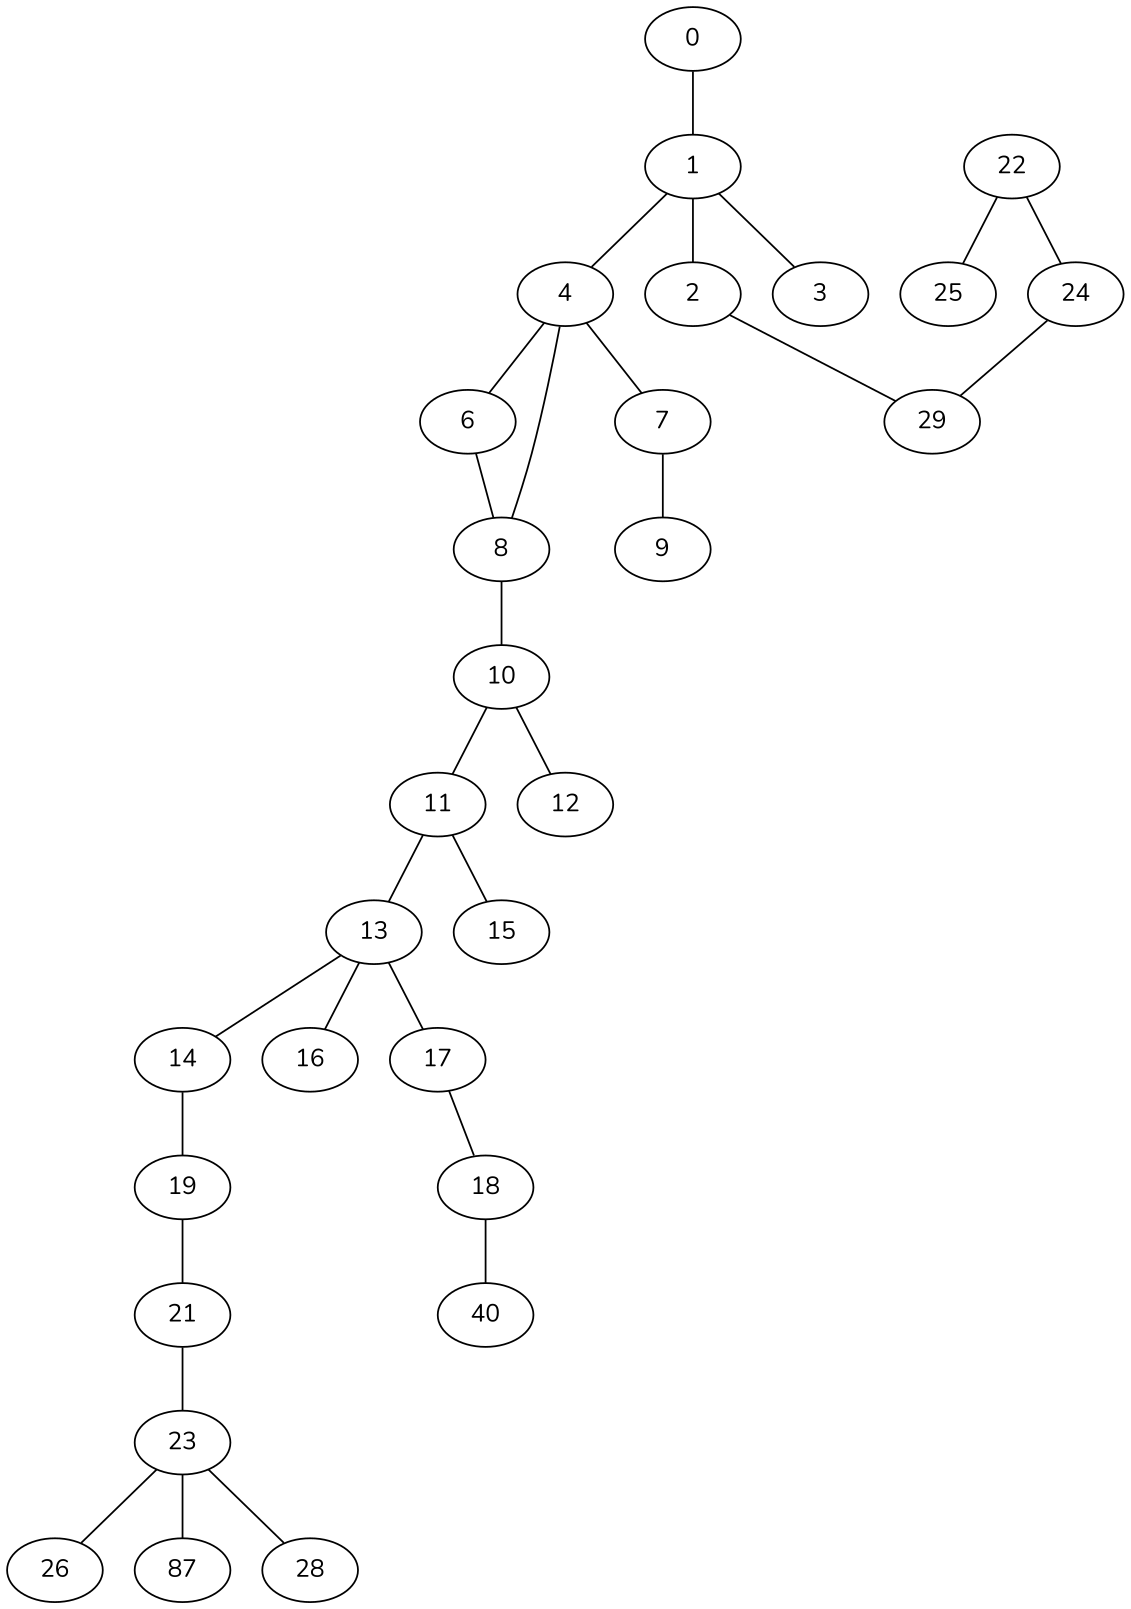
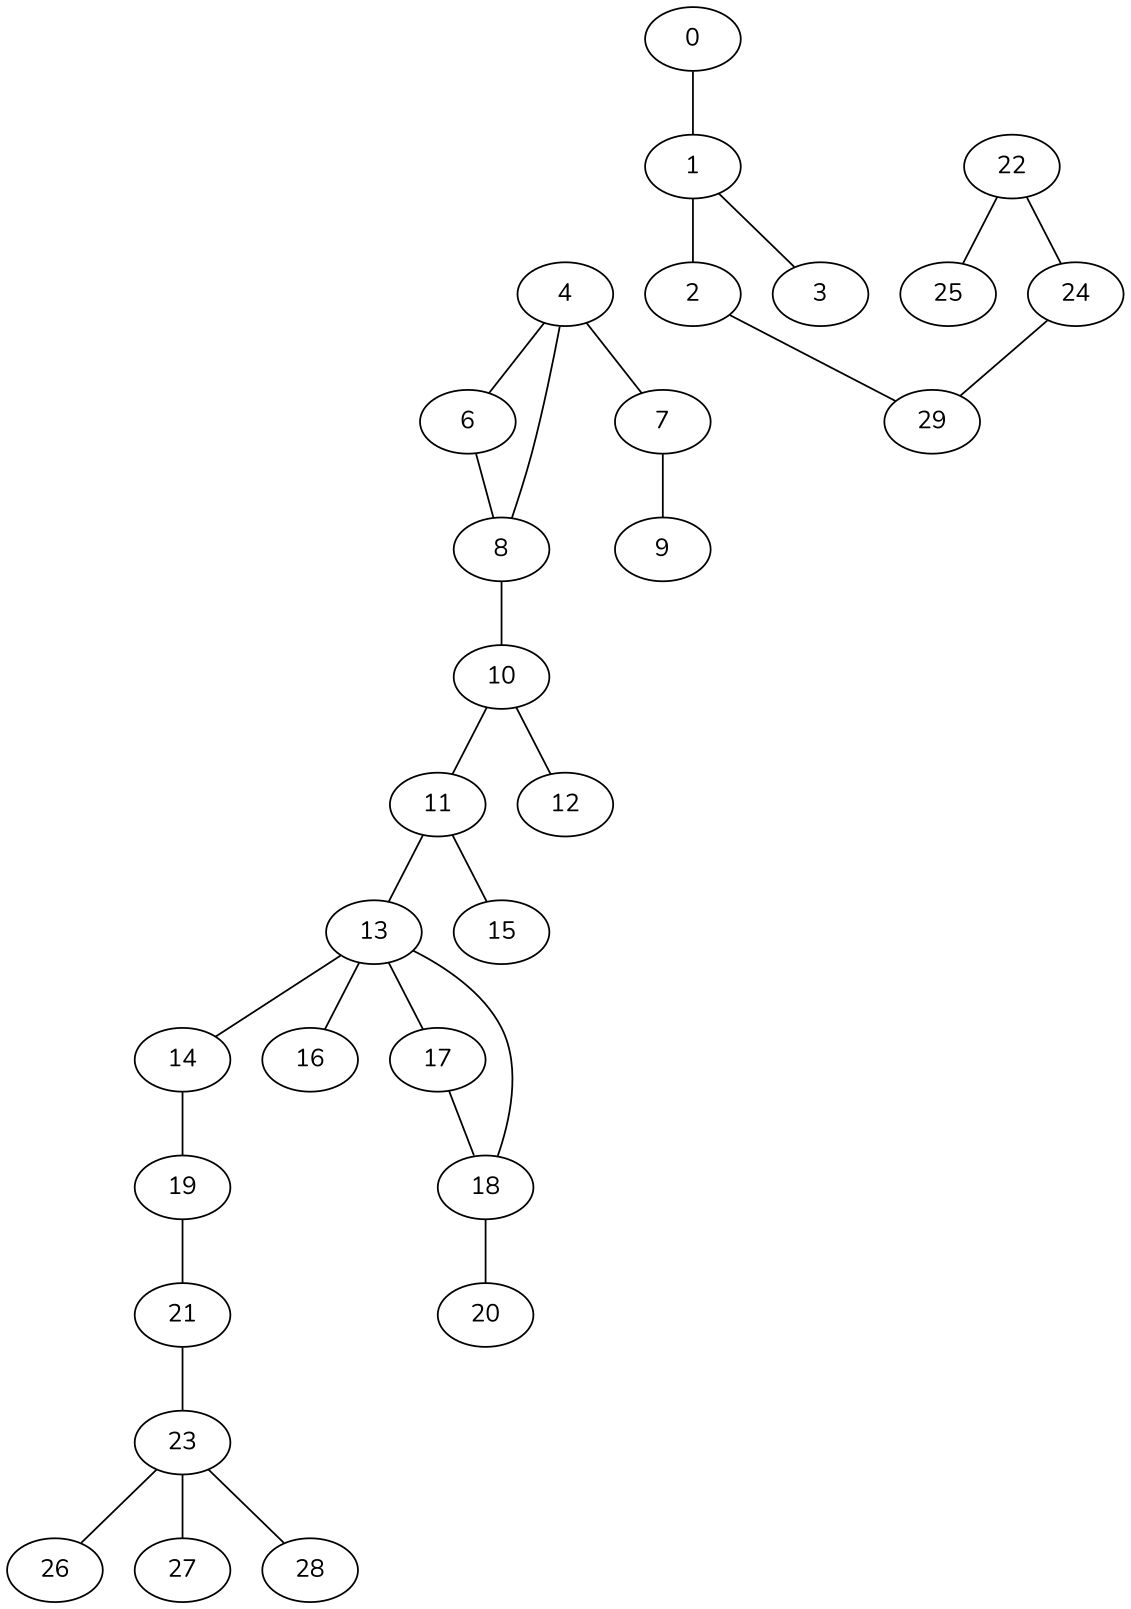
edge "1" -- "4": removed
edge "13" -- "18": added
node "40": label "40" -> "20"
node "87": label "87" -> "27"
